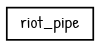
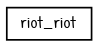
node "riot_pipe": label "riot_pipe" -> "riot_riot"
